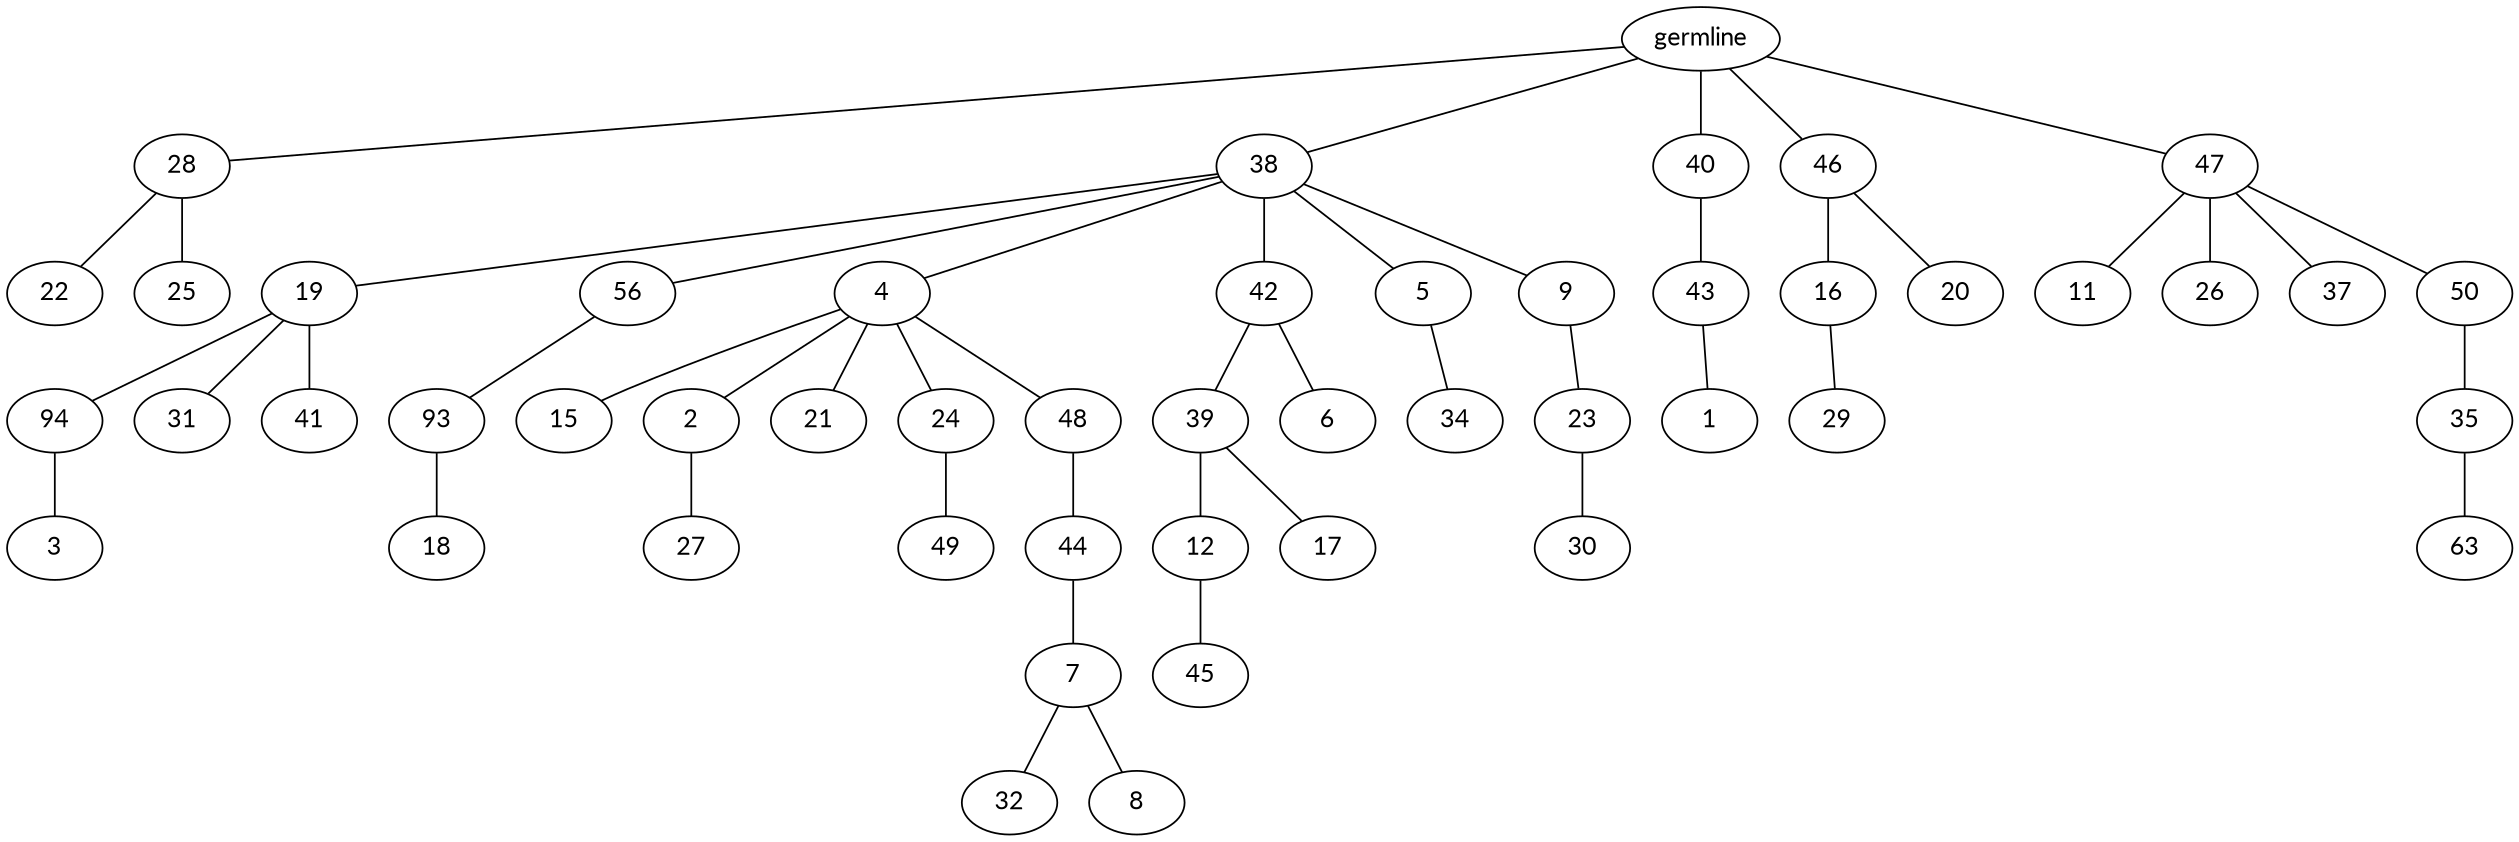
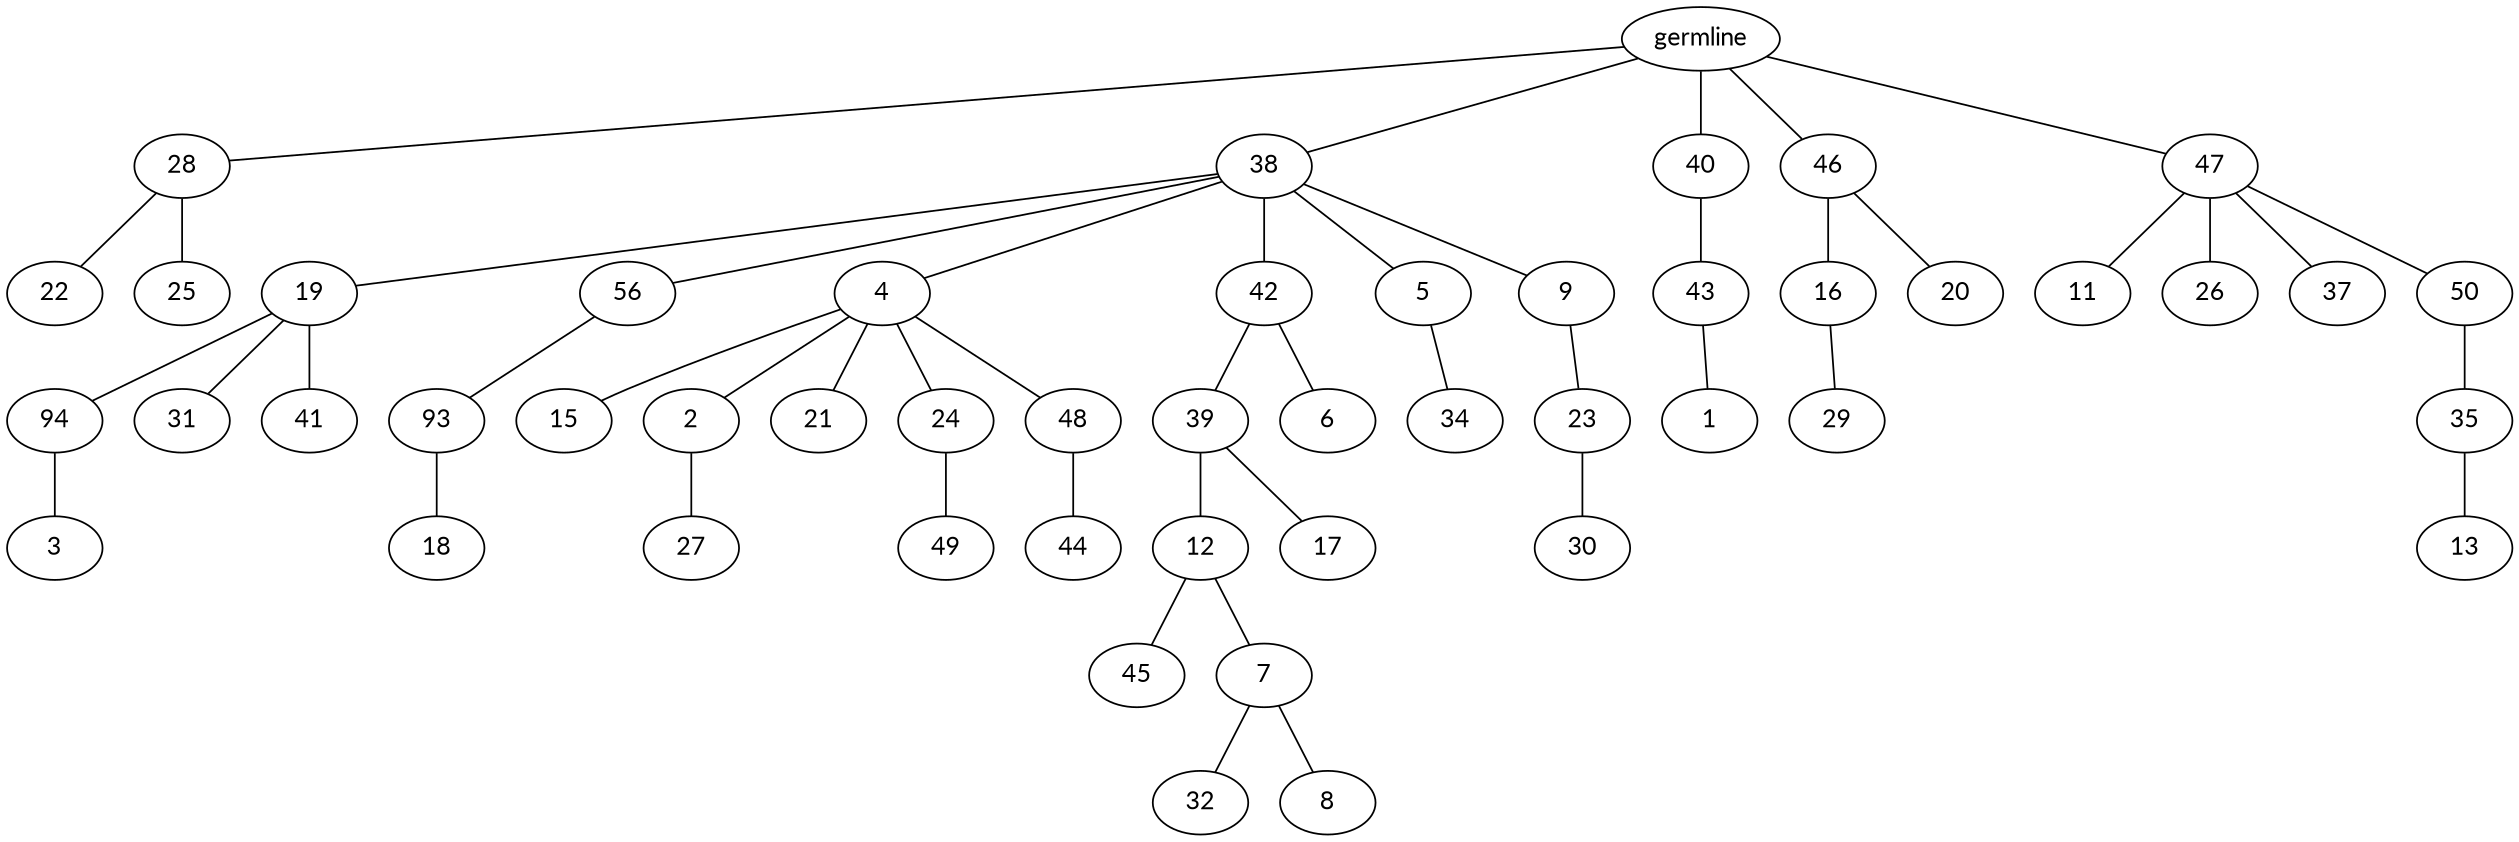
node "63": label "63" -> "13"
edge "44" -- "7": now "12" -- "7"
